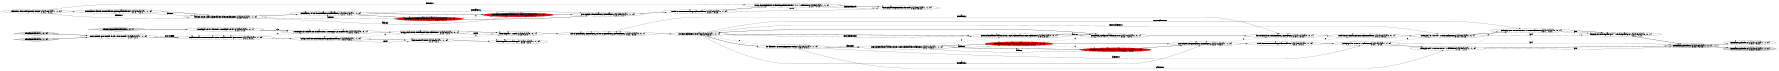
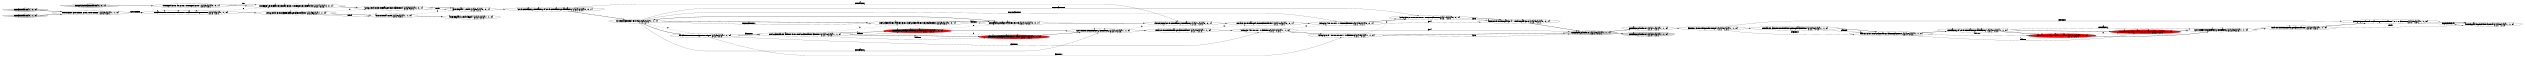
edge "cnxnFactory.shutdown()@@@17@@@['1', '1', '0']" -> "clientPort = PortAssignment.unique()@@@18@@@['1', '1', '0']": added
